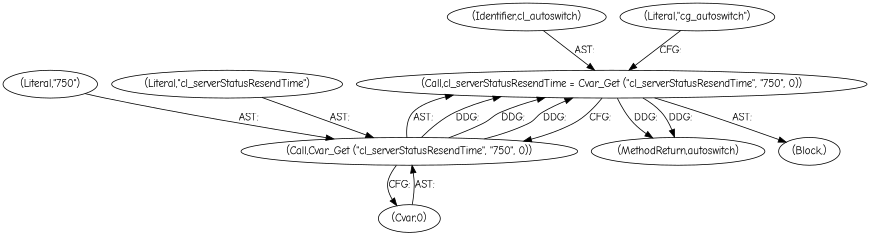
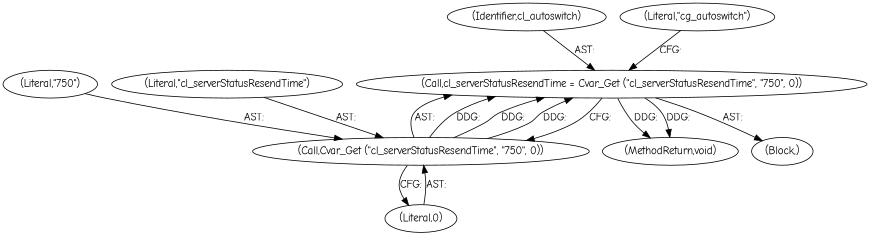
node "(MethodReturn,autoswitch)": label "(MethodReturn,autoswitch)" -> "(MethodReturn,void)"
node "(Cvar,0)": label "(Cvar,0)" -> "(Literal,0)"
